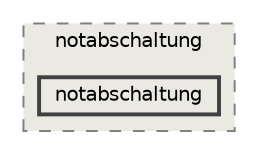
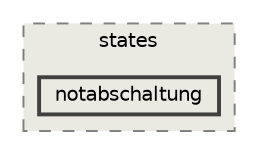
cluster "notabschaltung": label "notabschaltung" -> "states"
